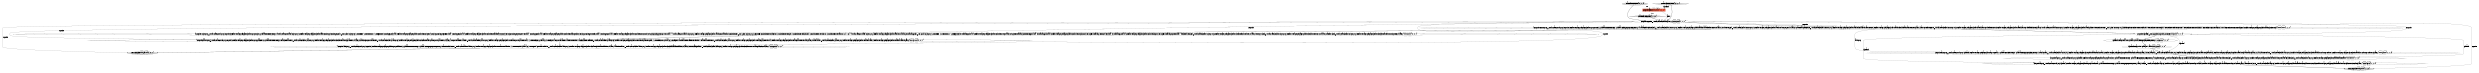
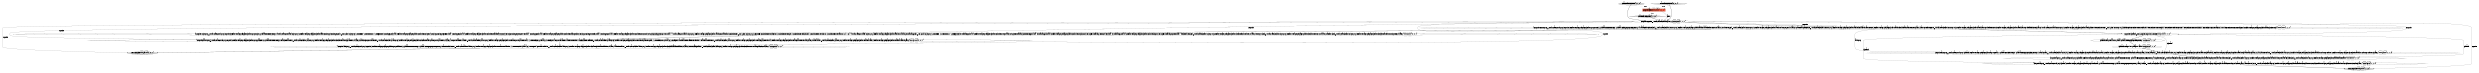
edge "createPreferenceContent['0', '0', '1']" -> "Composite parent@@@2@@@['1', '1', '1']": label "rightPanel" -> "true"
